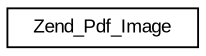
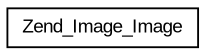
node "Zend_Pdf_Image": label "Zend_Pdf_Image" -> "Zend_Image_Image"
